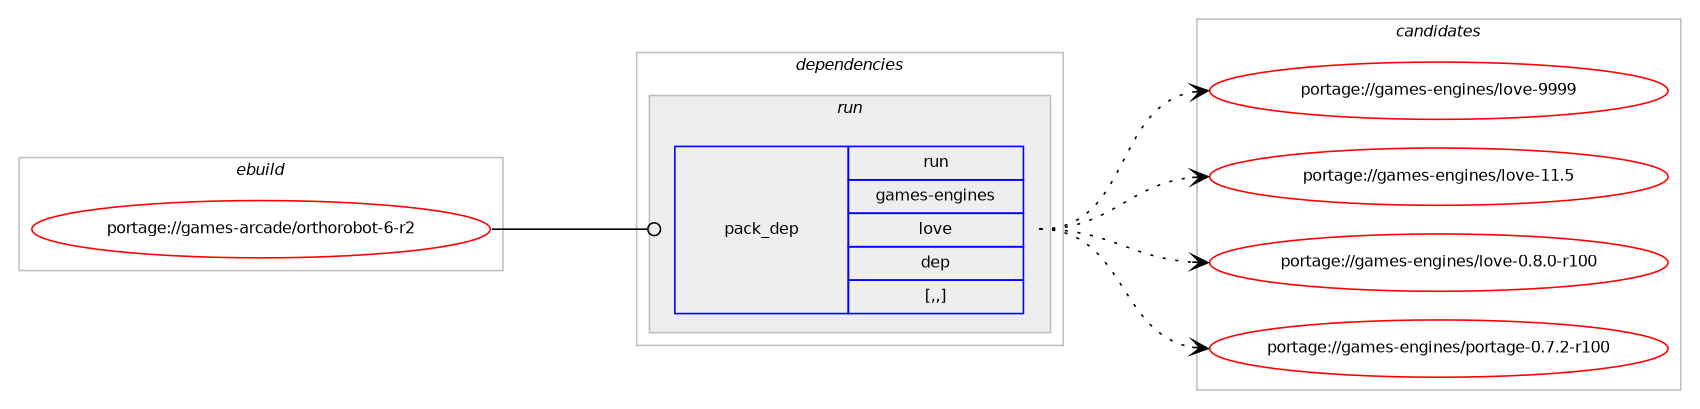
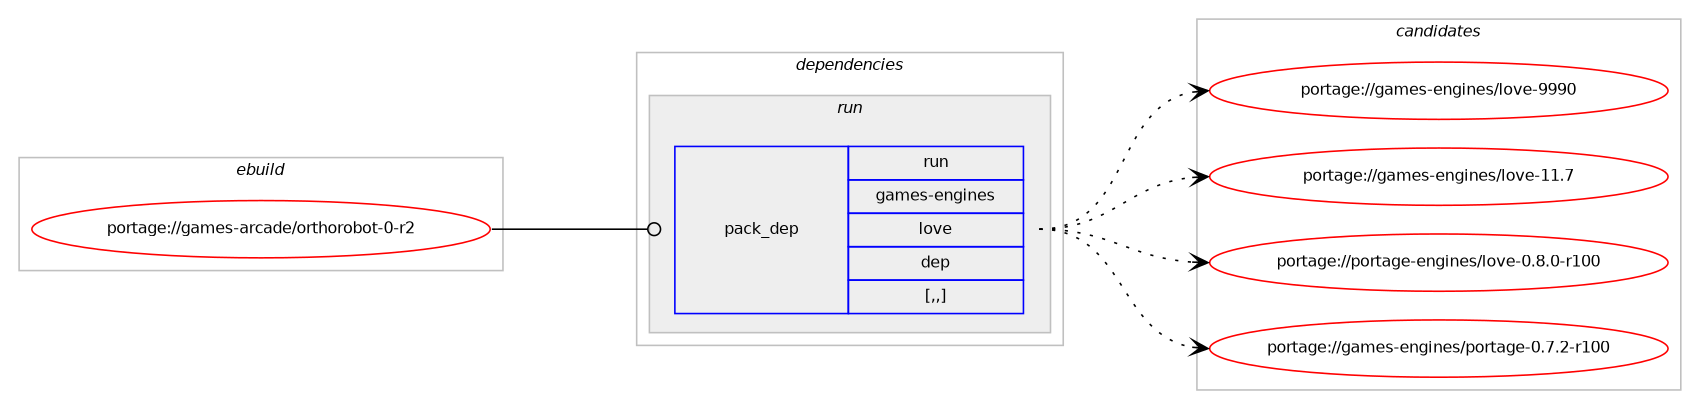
node "portage://games-engines/love-9999": label "portage://games-engines/love-9999" -> "portage://games-engines/love-9990"
node "portage://games-engines/love-11.5": label "portage://games-engines/love-11.5" -> "portage://games-engines/love-11.7"
node "portage://games-arcade/orthorobot-6-r2": label "portage://games-arcade/orthorobot-6-r2" -> "portage://games-arcade/orthorobot-0-r2"
node "portage://games-engines/love-0.8.0-r100": label "portage://games-engines/love-0.8.0-r100" -> "portage://portage-engines/love-0.8.0-r100"
